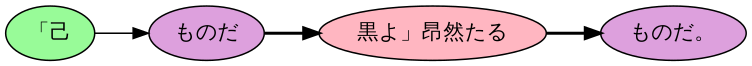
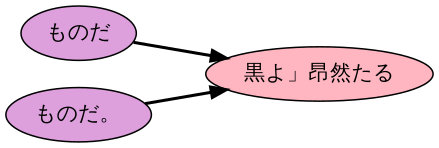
node "「己": removed
edge "黒よ」昂然たる" -> "ものだ。": reversed
